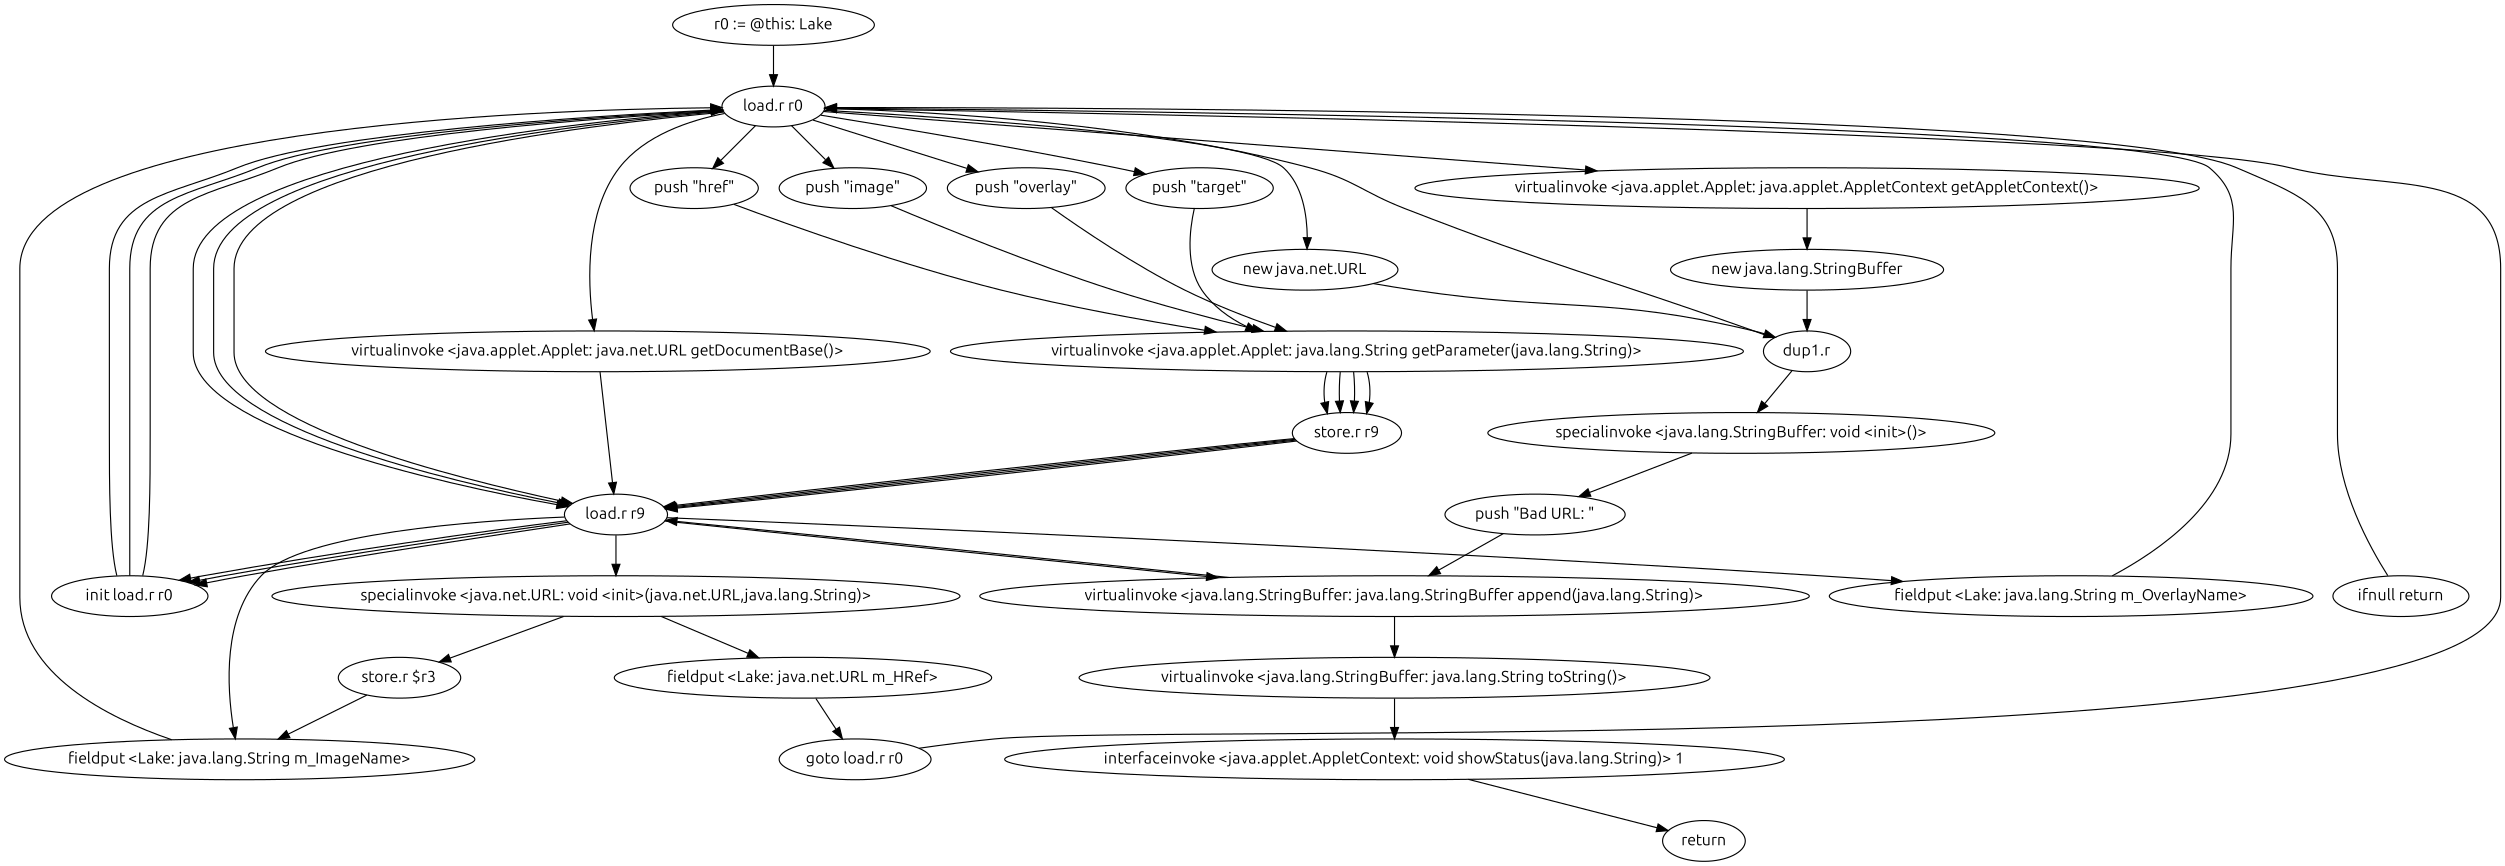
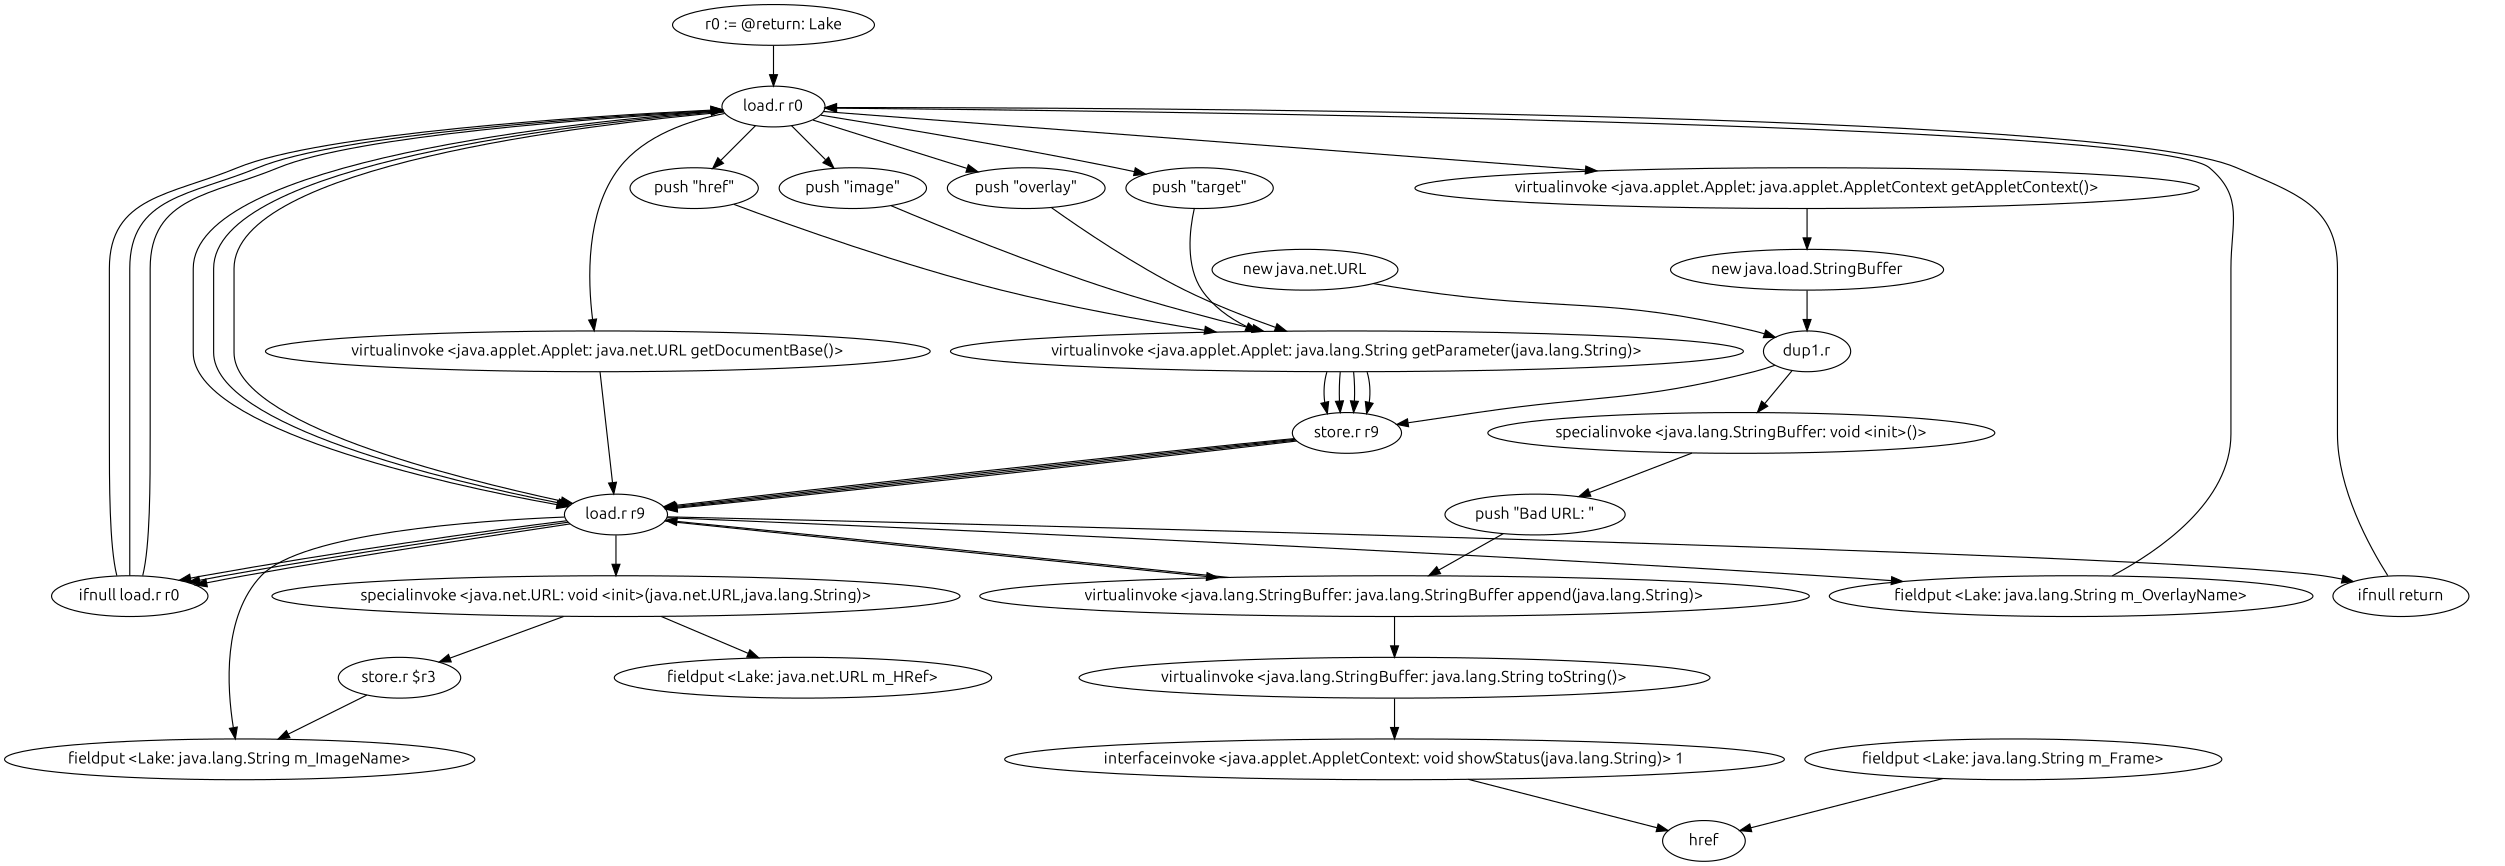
node "r0 := @this: Lake": label "r0 := @this: Lake" -> "r0 := @return: Lake"
edge "load.r r0" -> "new java.net.URL": removed
edge "dup1.r" -> "load.r r0": now "dup1.r" -> "store.r r9"
edge "fieldput <Lake: java.lang.String m_ImageName>" -> "load.r r0": removed
node "new java.lang.StringBuffer": label "new java.lang.StringBuffer" -> "new java.load.StringBuffer"
edge "load.r r9" -> "ifnull return": added
node "init load.r r0": label "init load.r r0" -> "ifnull load.r r0"
node "goto load.r r0": removed
node "fieldput <Lake: java.lang.String m_Frame>": added
node "return": label "return" -> "href"
